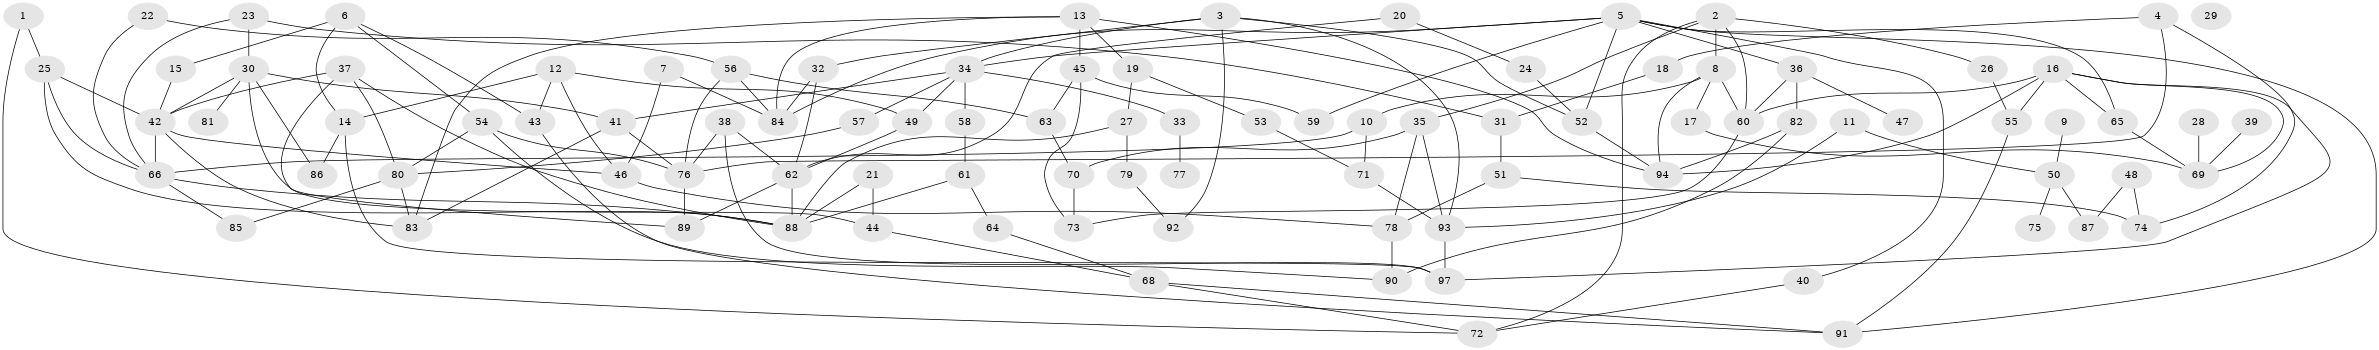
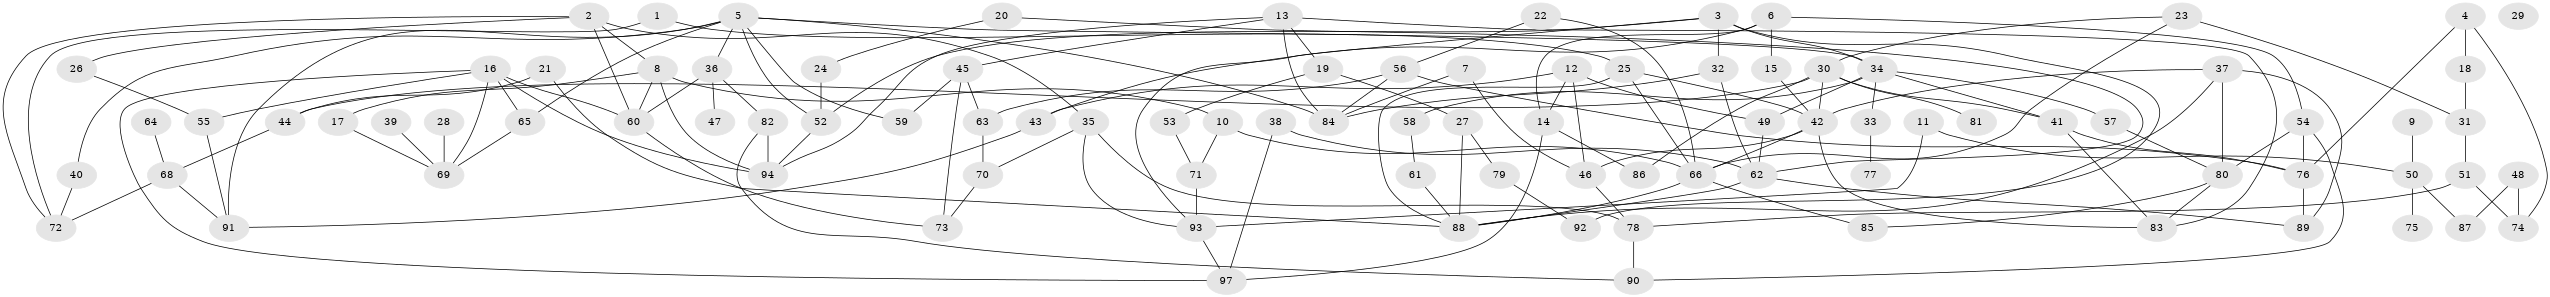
edge "38" -- "76": removed
edge "61" -- "64": removed
